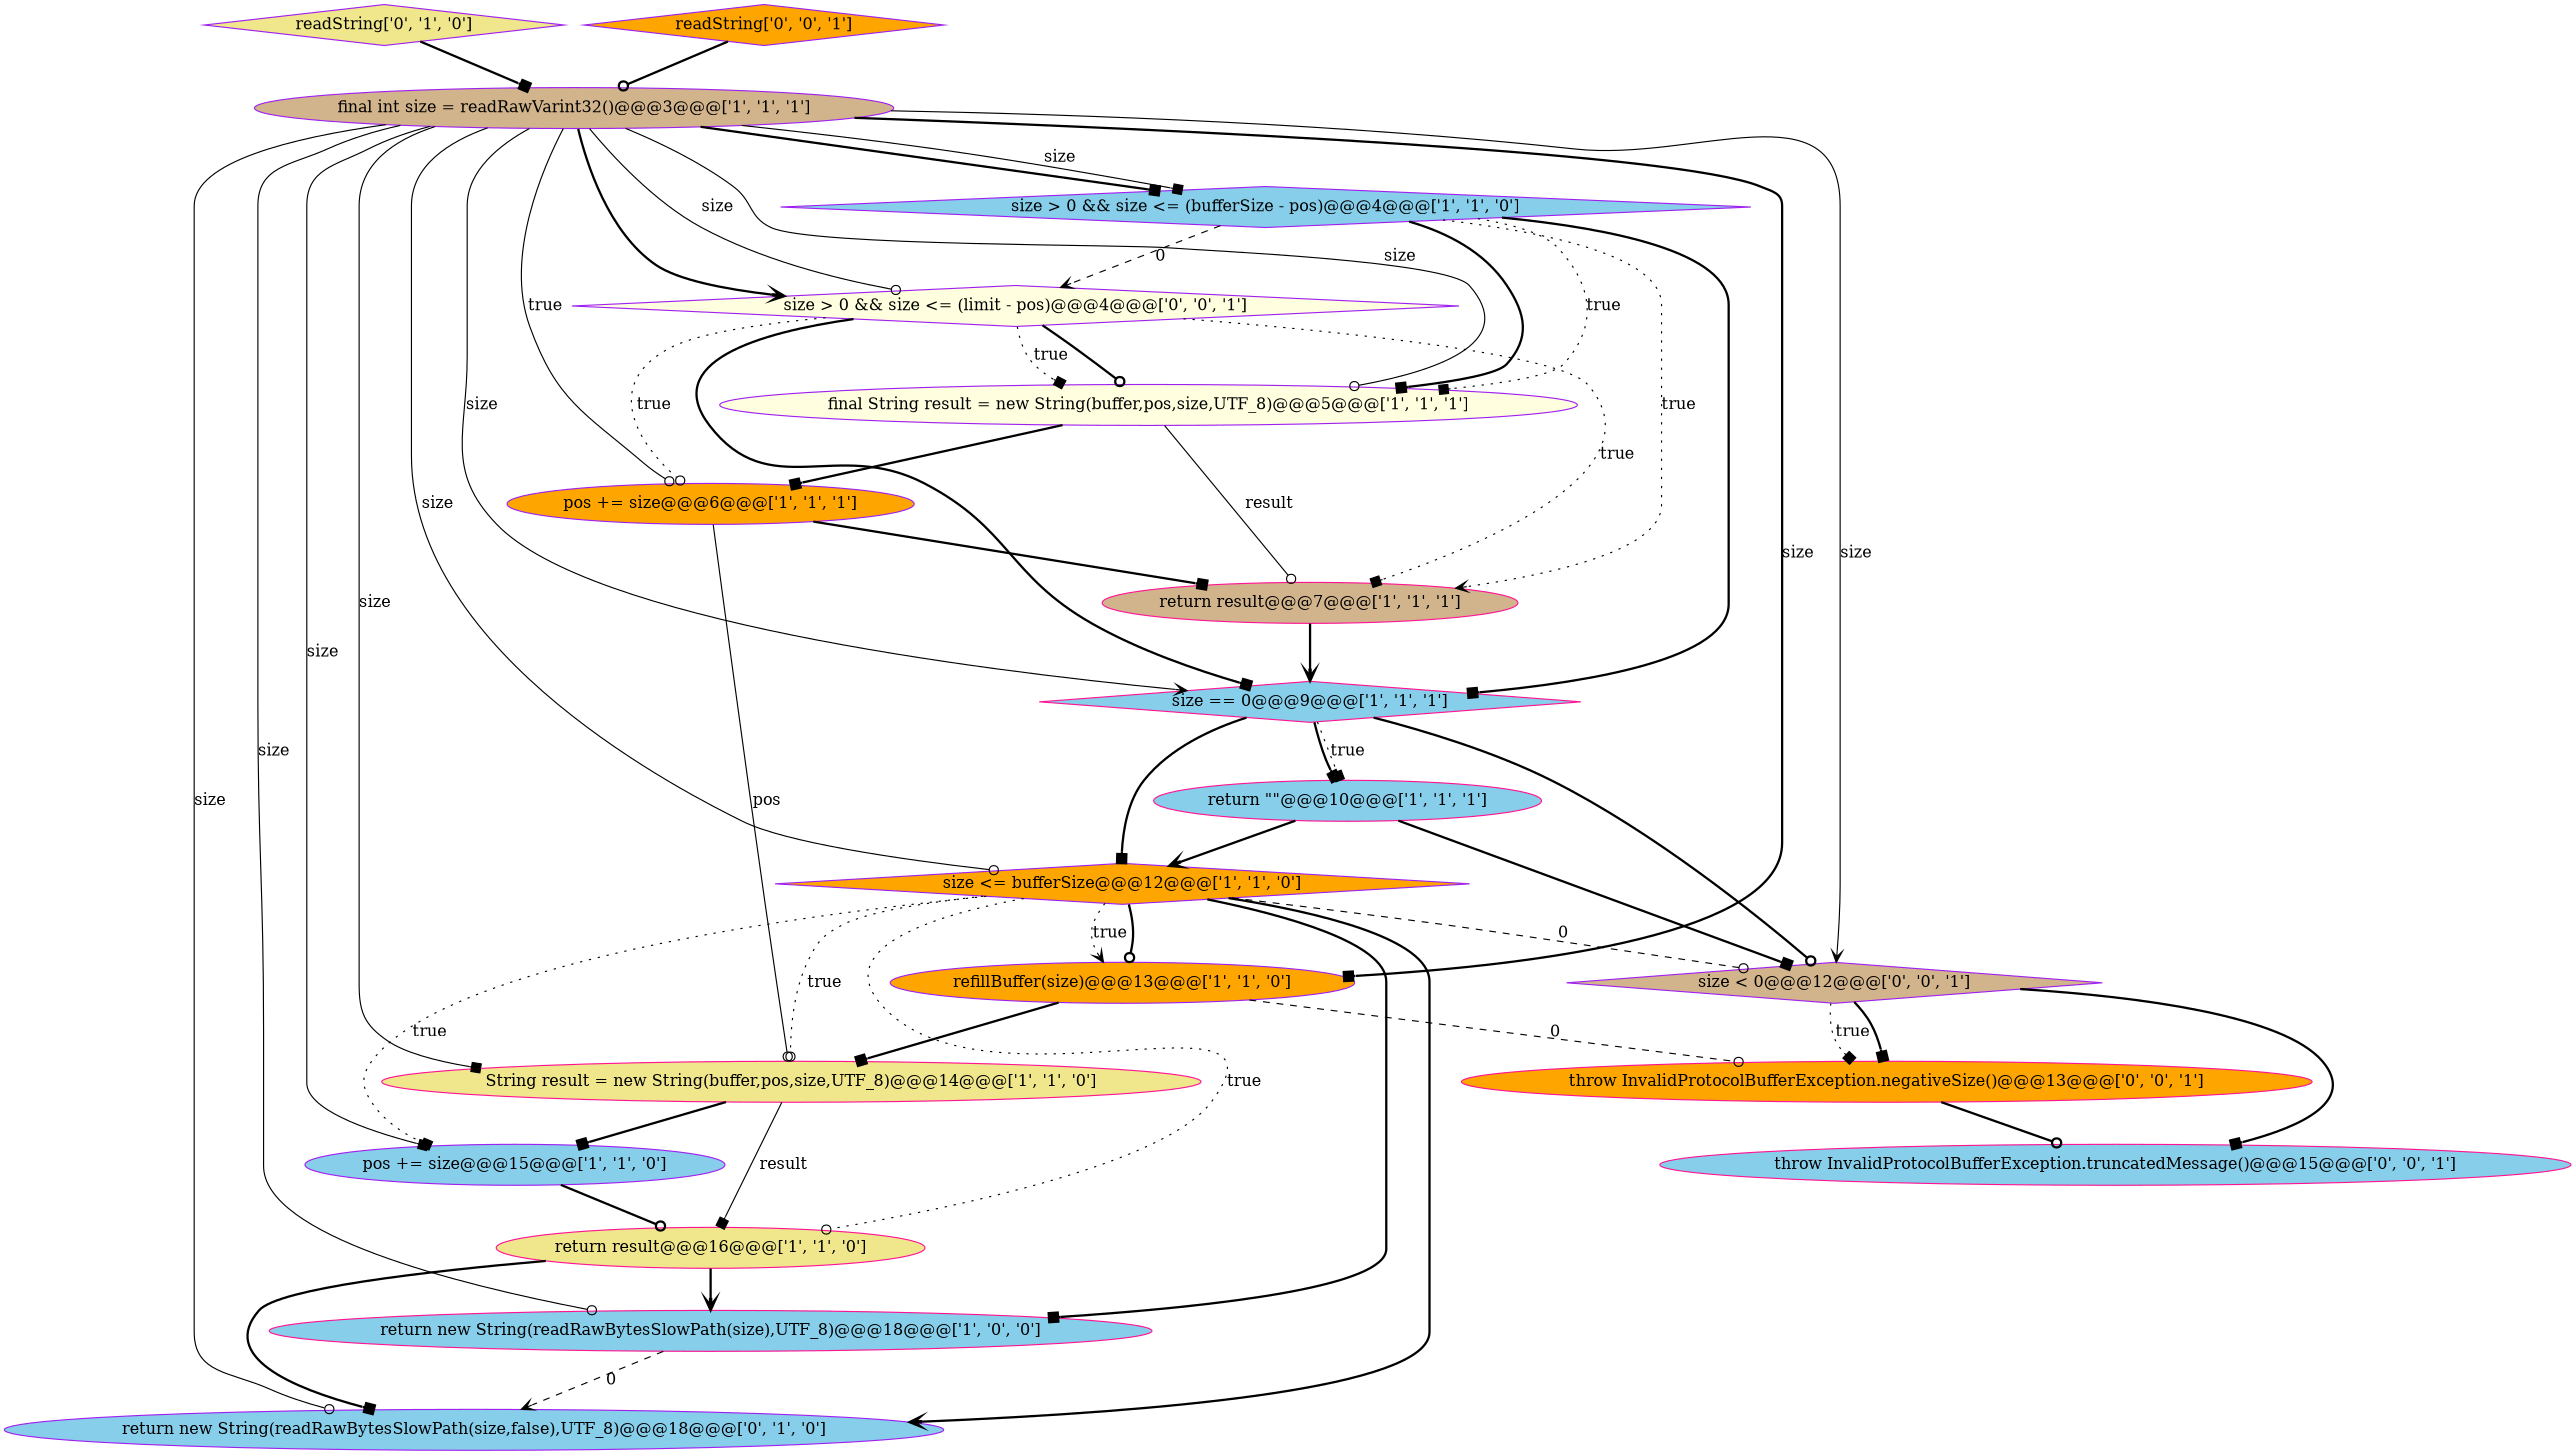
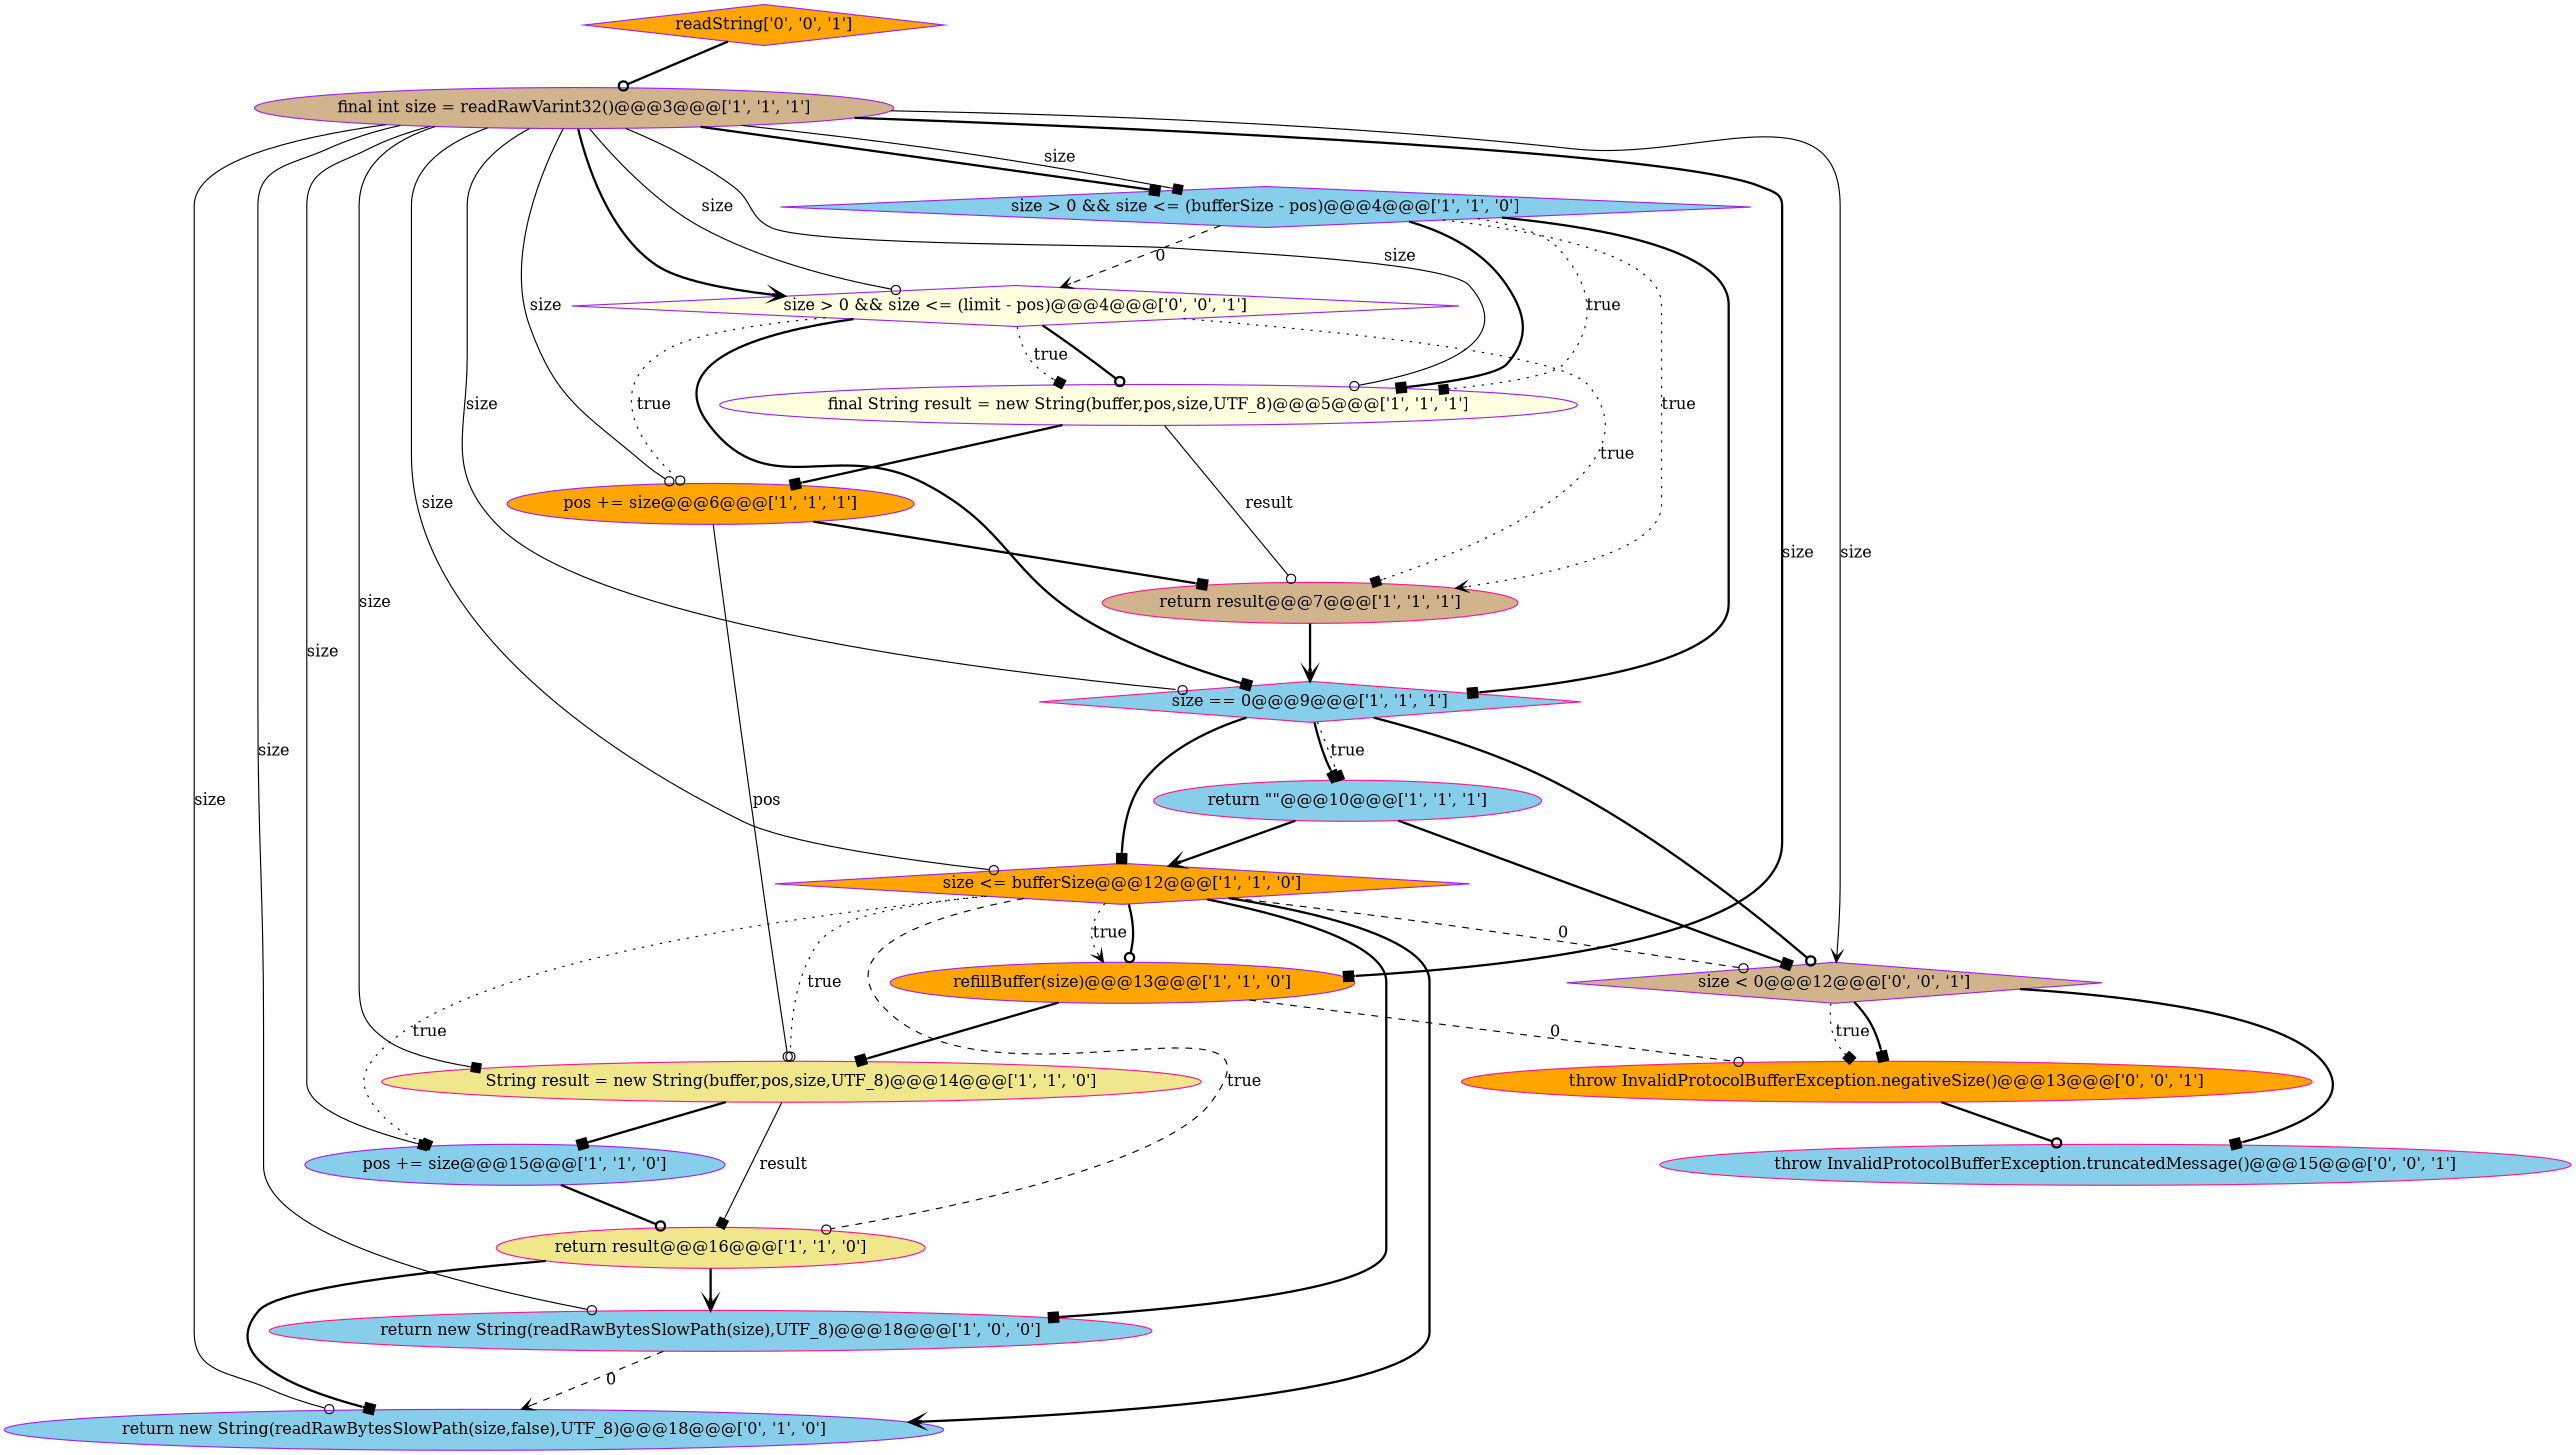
node "readString['0', '1', '0']": removed
edge "final int size = readRawVarint32()@@@3@@@['1', '1', '1']" -> "pos += size@@@6@@@['1', '1', '1']": label "true" -> "size"
edge "final int size = readRawVarint32()@@@3@@@['1', '1', '1']" -> "size == 0@@@9@@@['1', '1', '1']": arrowhead vee -> odot
edge "size <= bufferSize@@@12@@@['1', '1', '0']" -> "return result@@@16@@@['1', '1', '0']": style dotted -> dashed
